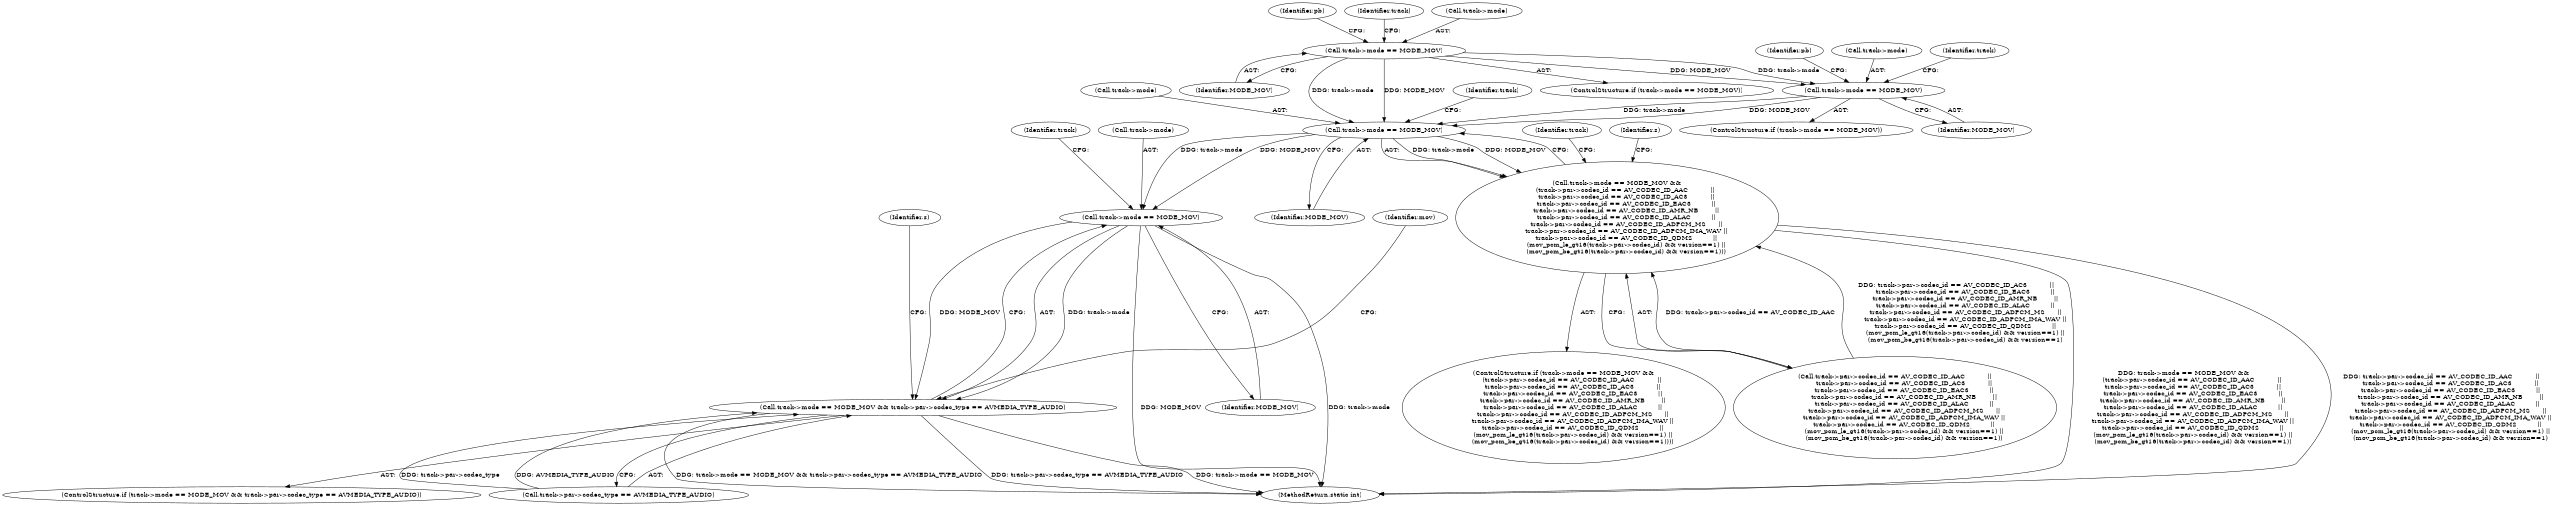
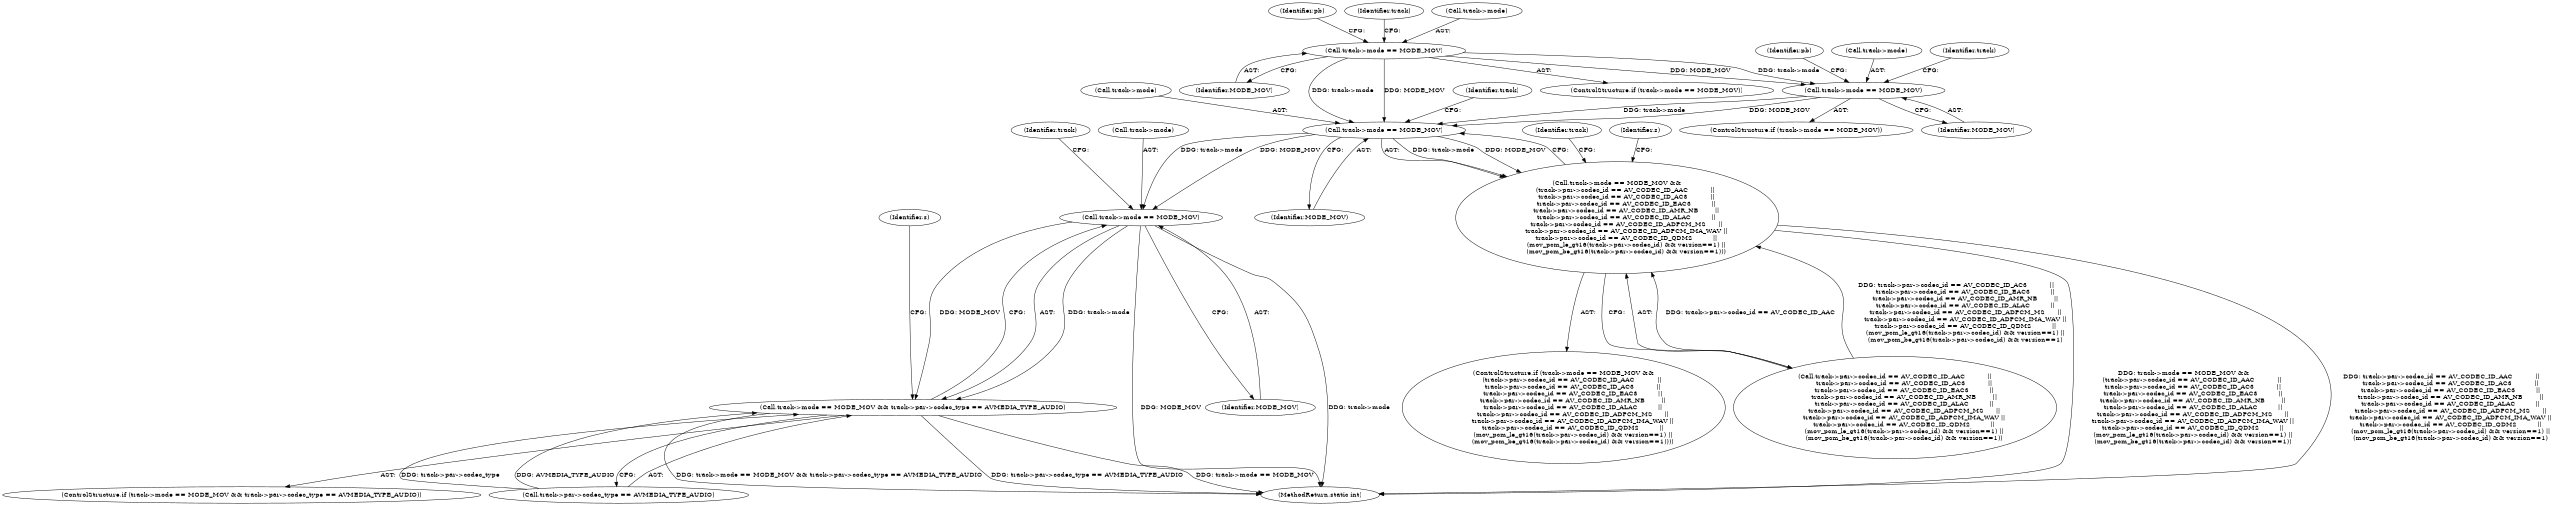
node "(Identifier,mov)": removed
